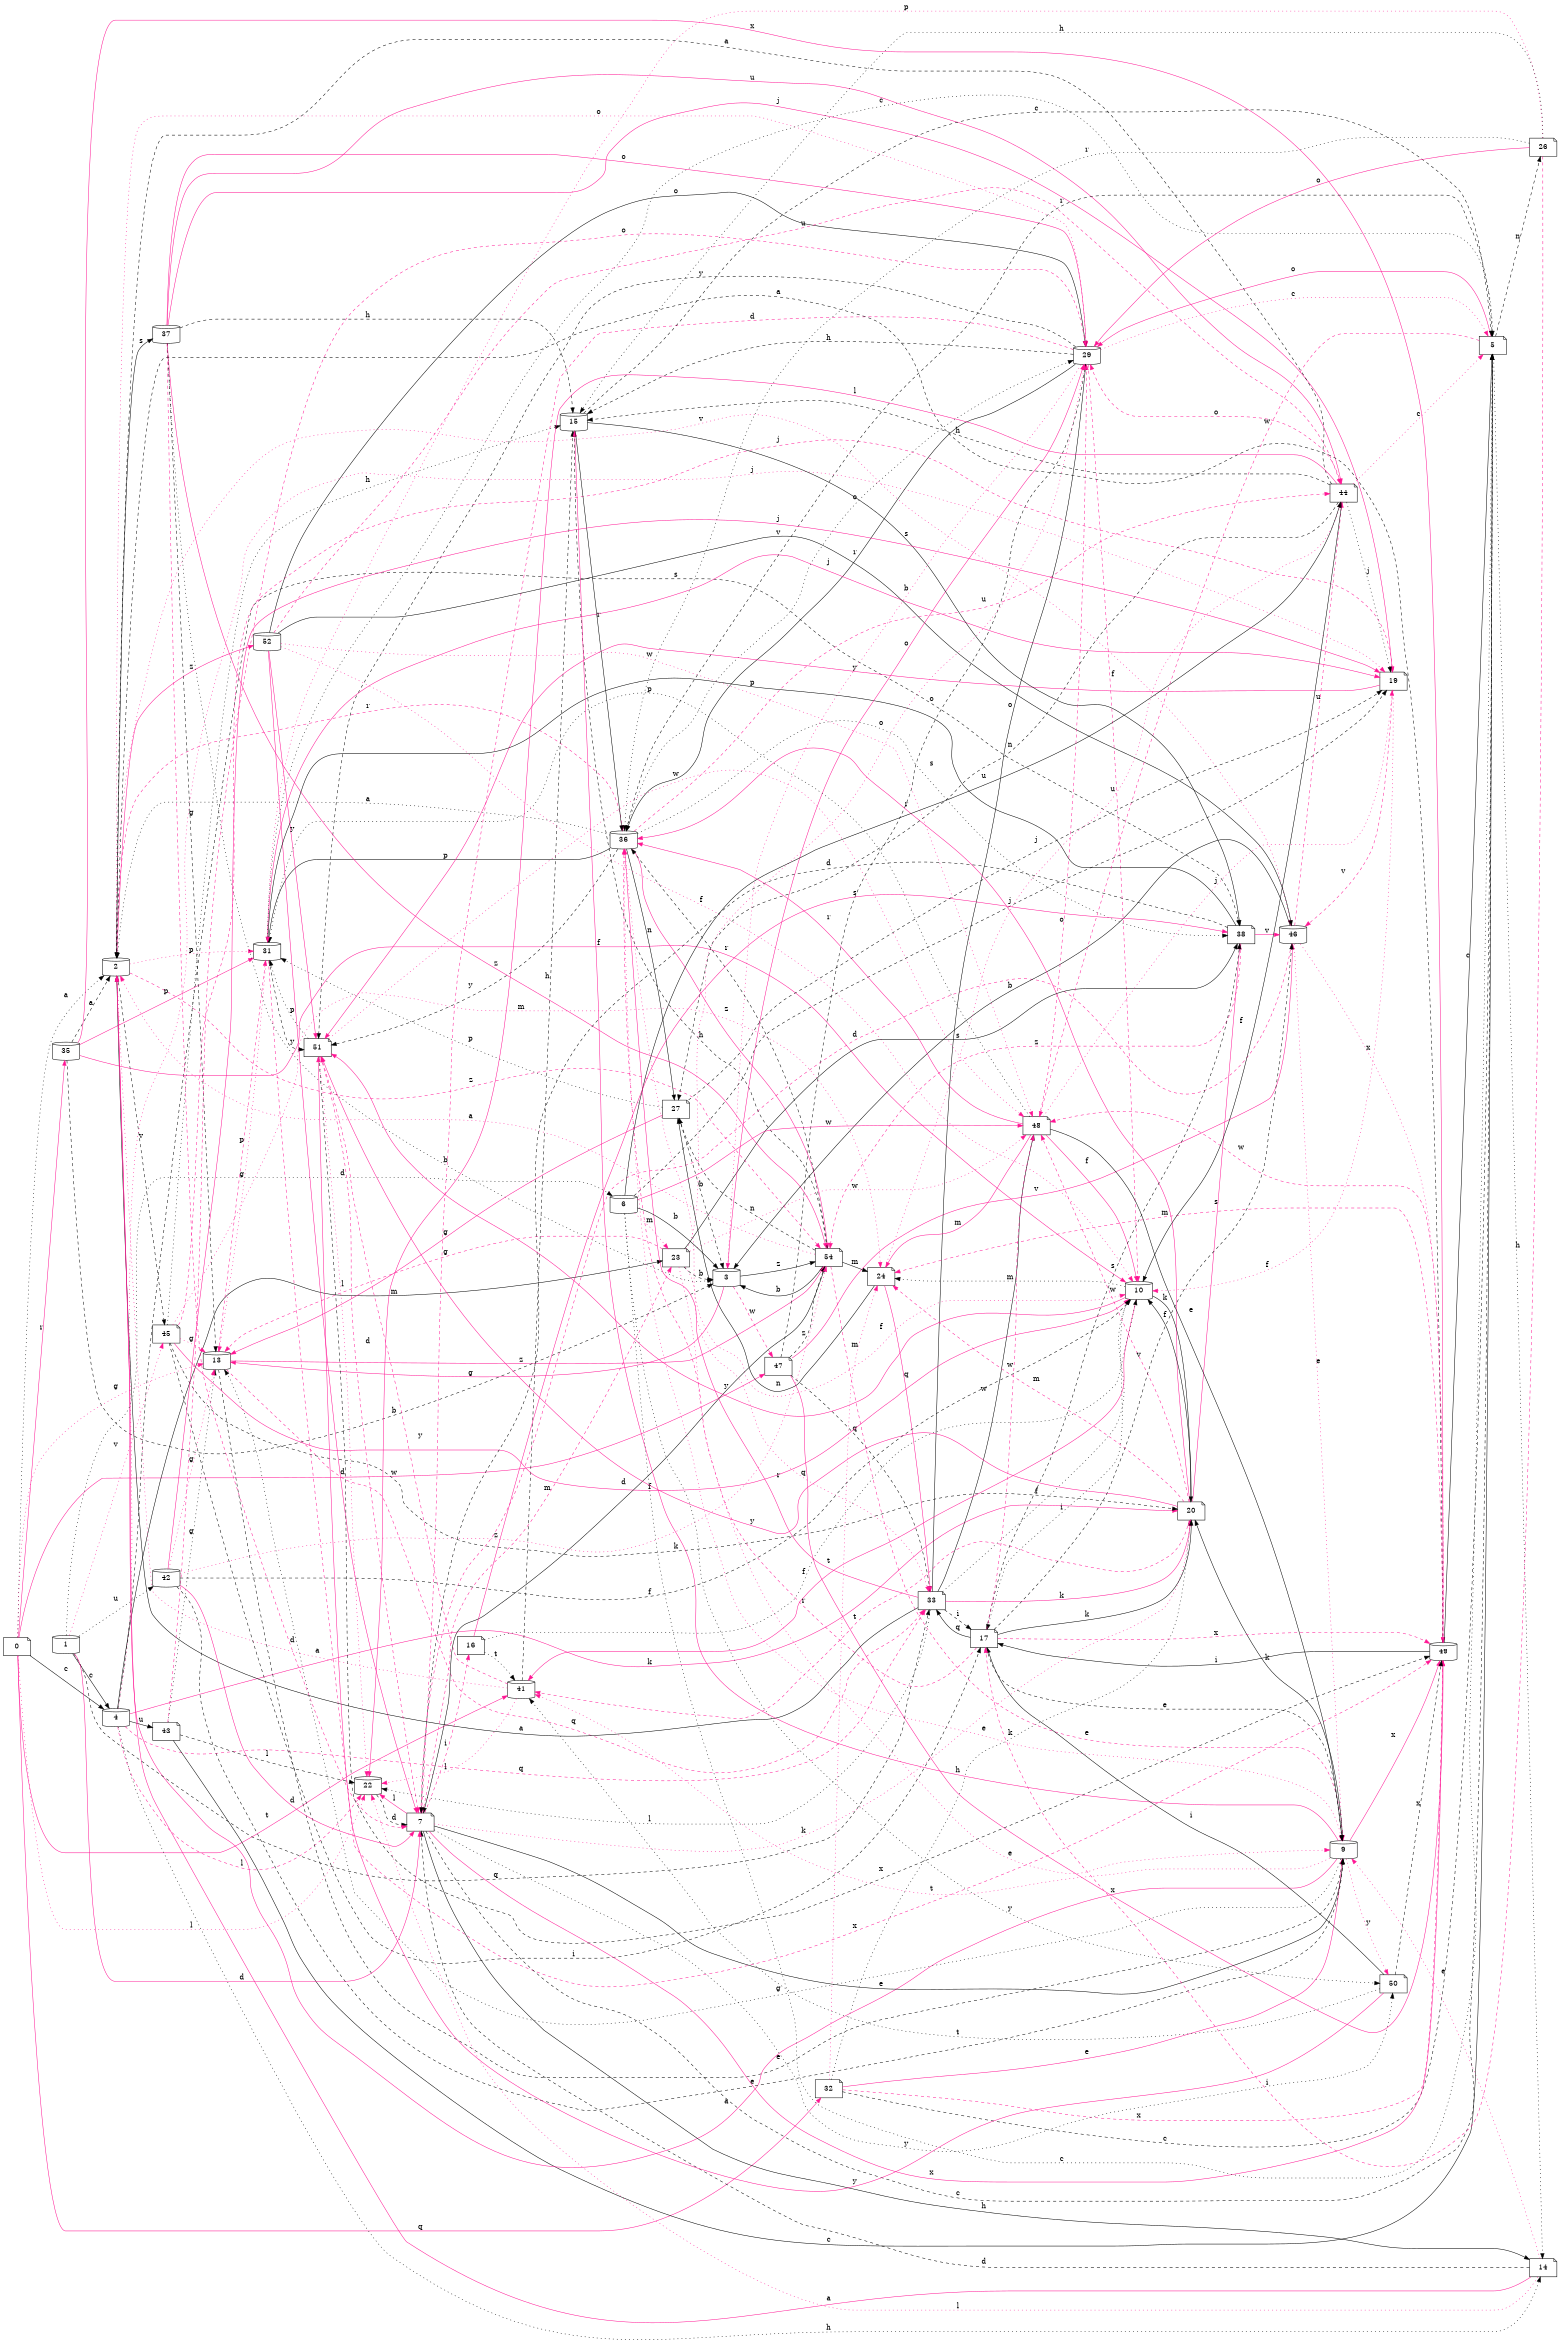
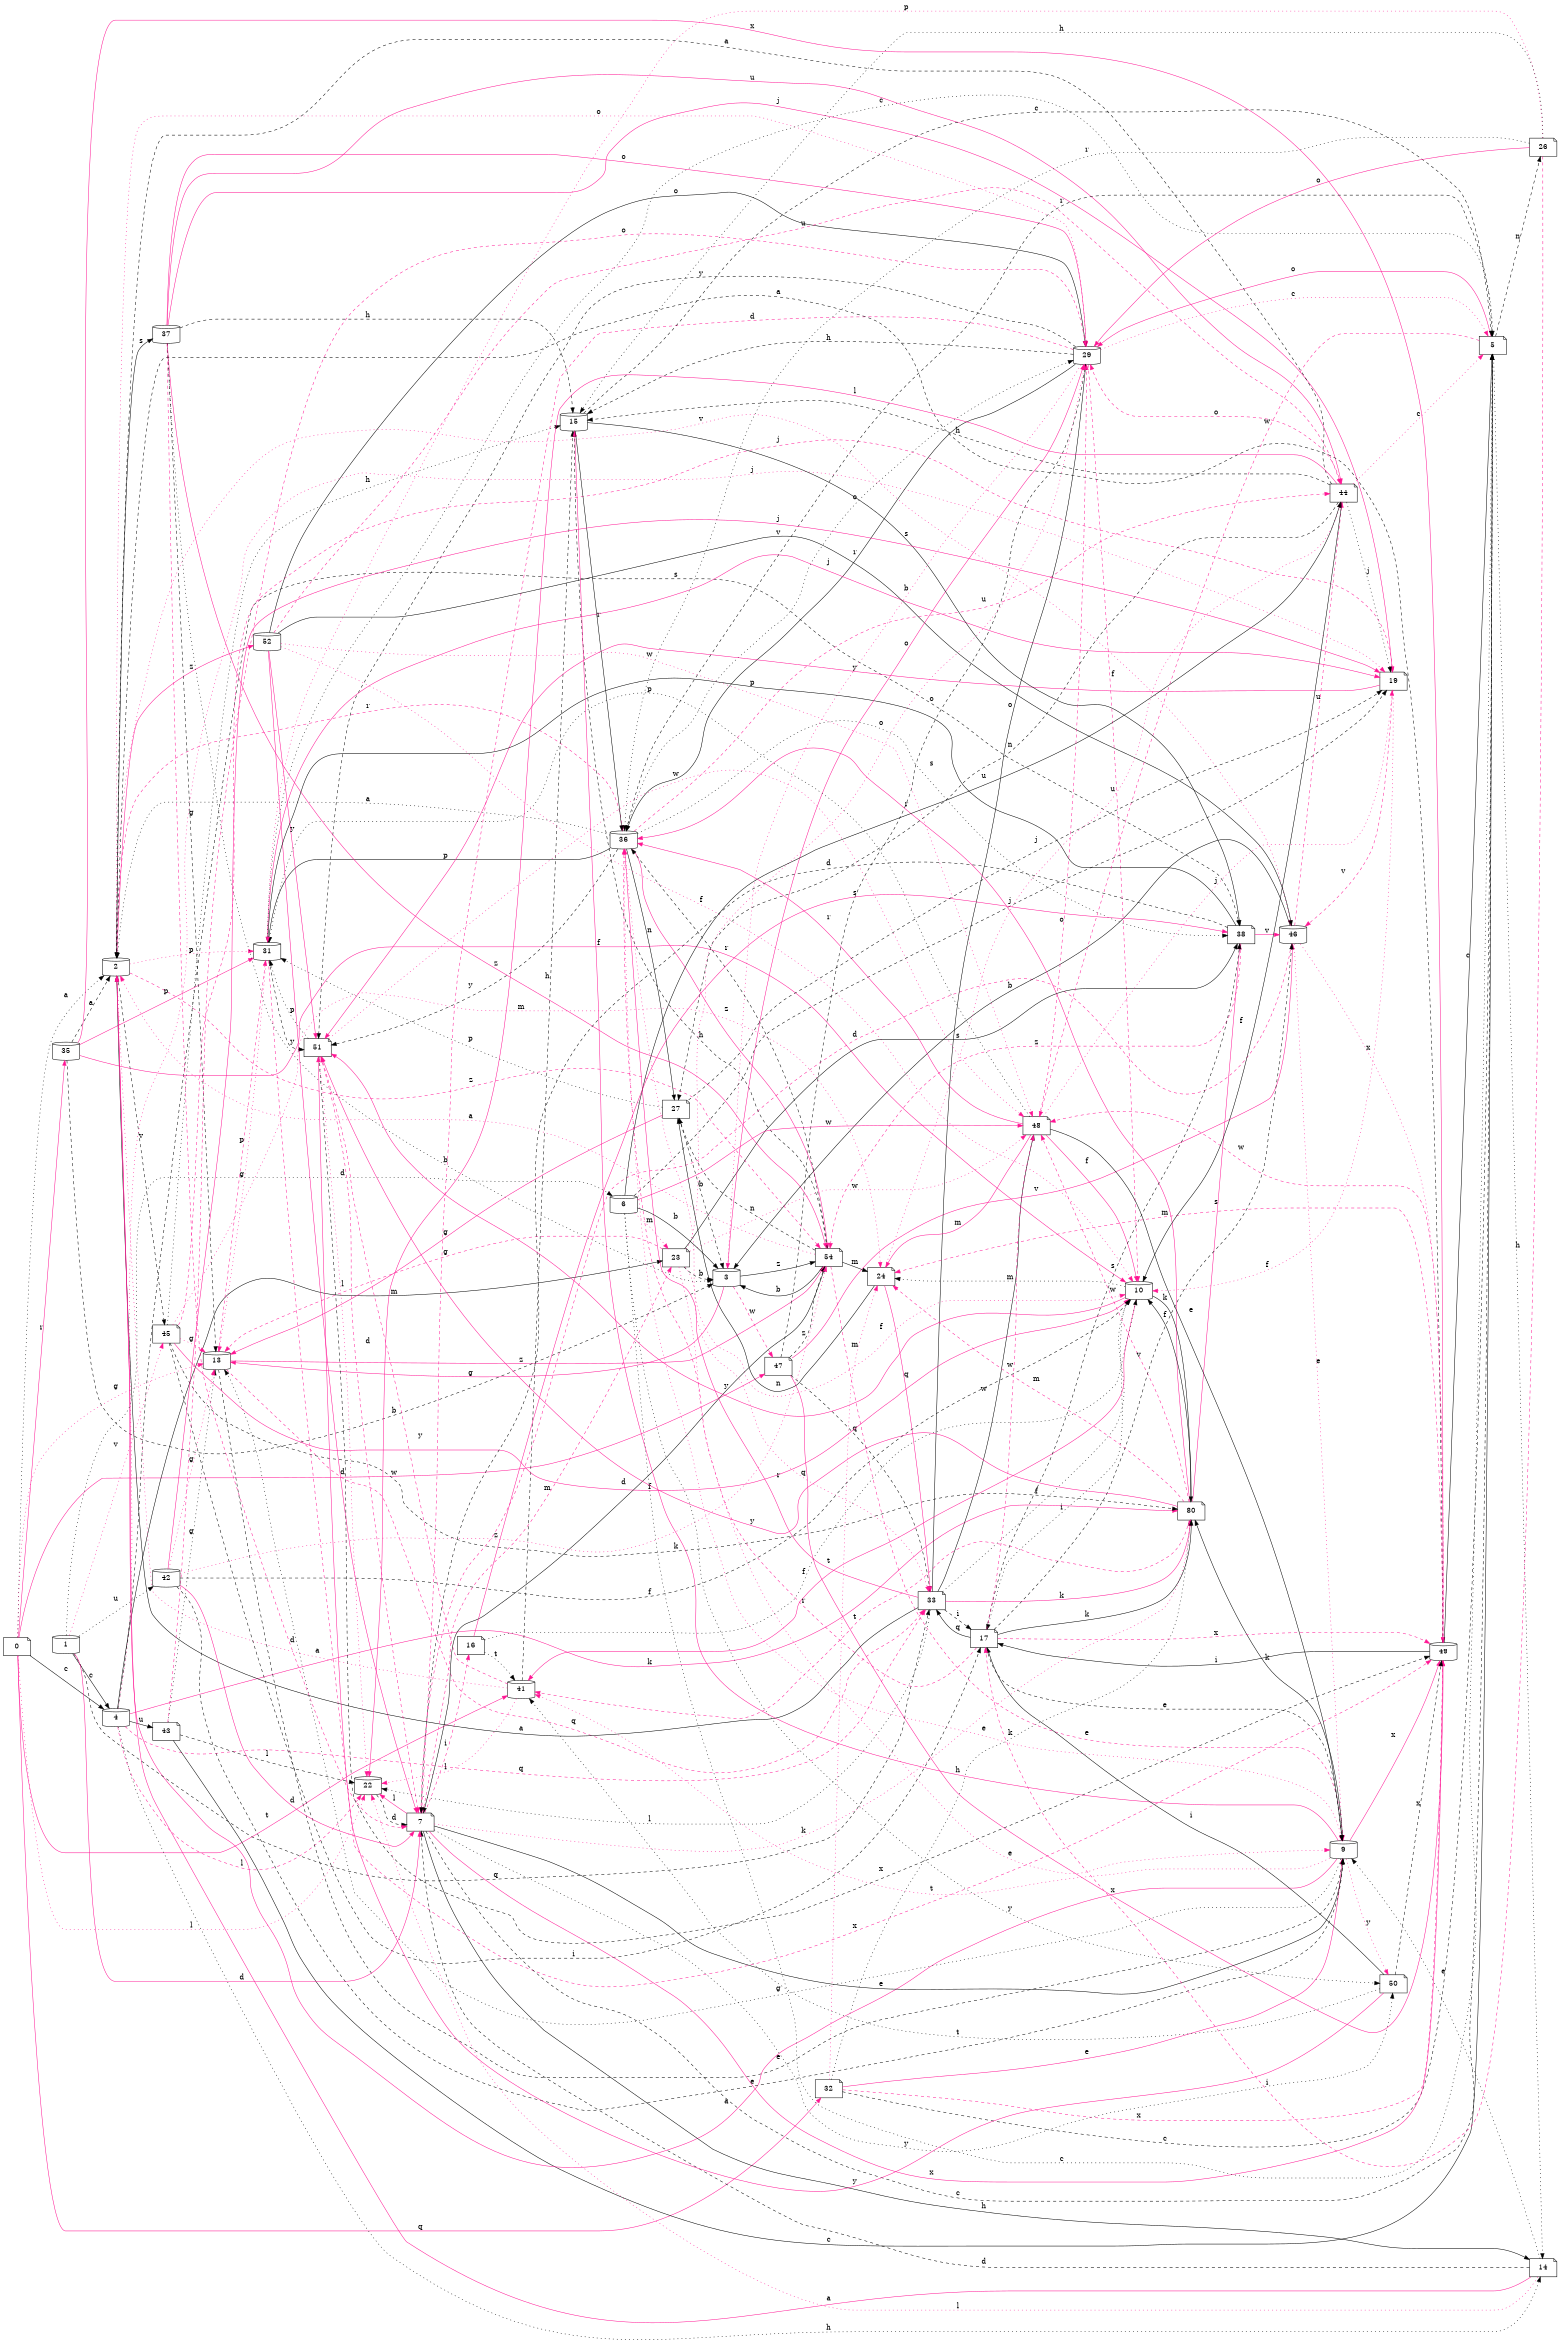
node "20": label "20" -> "80"
edge "14" -> "9": color deeppink -> black
